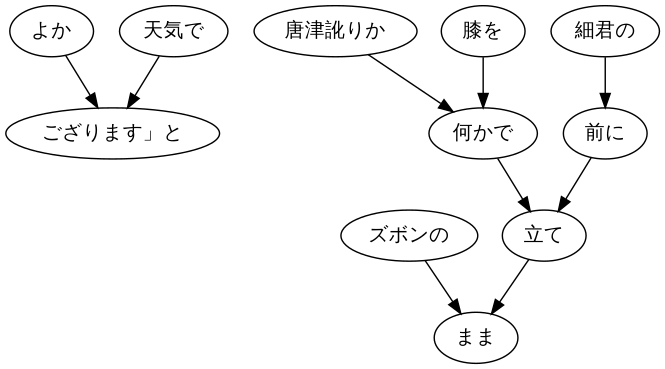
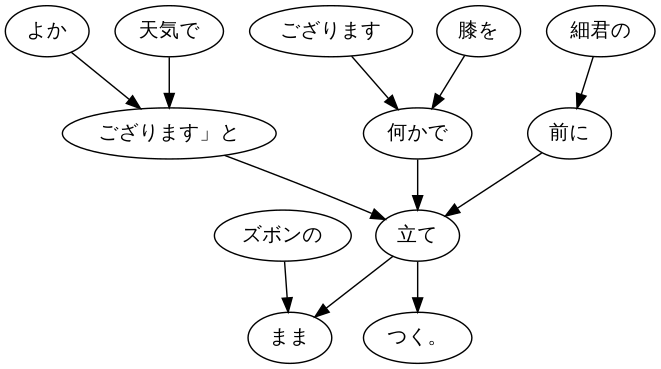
node "唐津訛りか": label "唐津訛りか" -> "ござります"
edge "ござります」と" -> "立て": added
node "つく。": added
